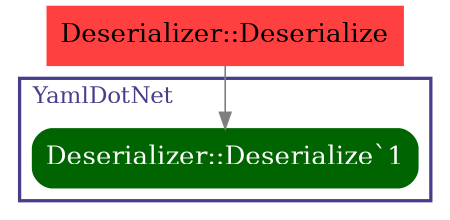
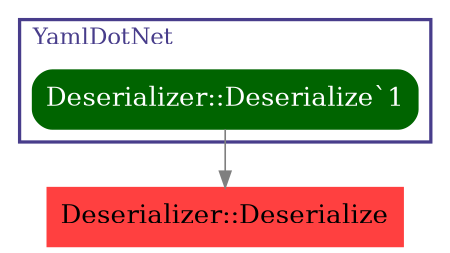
edge "Deserializer::Deserialize" -> "Deserializer::Deserialize`1": reversed
